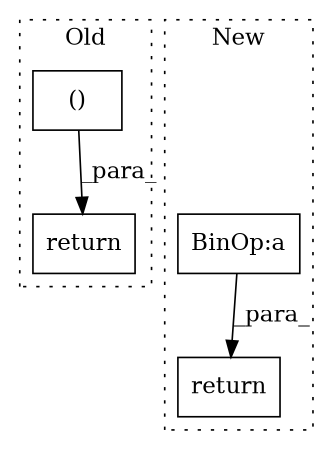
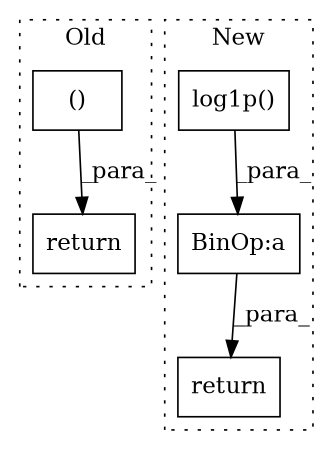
node "log1p()": added
